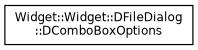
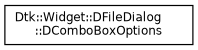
node "Widget::Widget::DFileDialog ::DComboBoxOptions": label "Widget::Widget::DFileDialog ::DComboBoxOptions" -> "Dtk::Widget::DFileDialog ::DComboBoxOptions"
